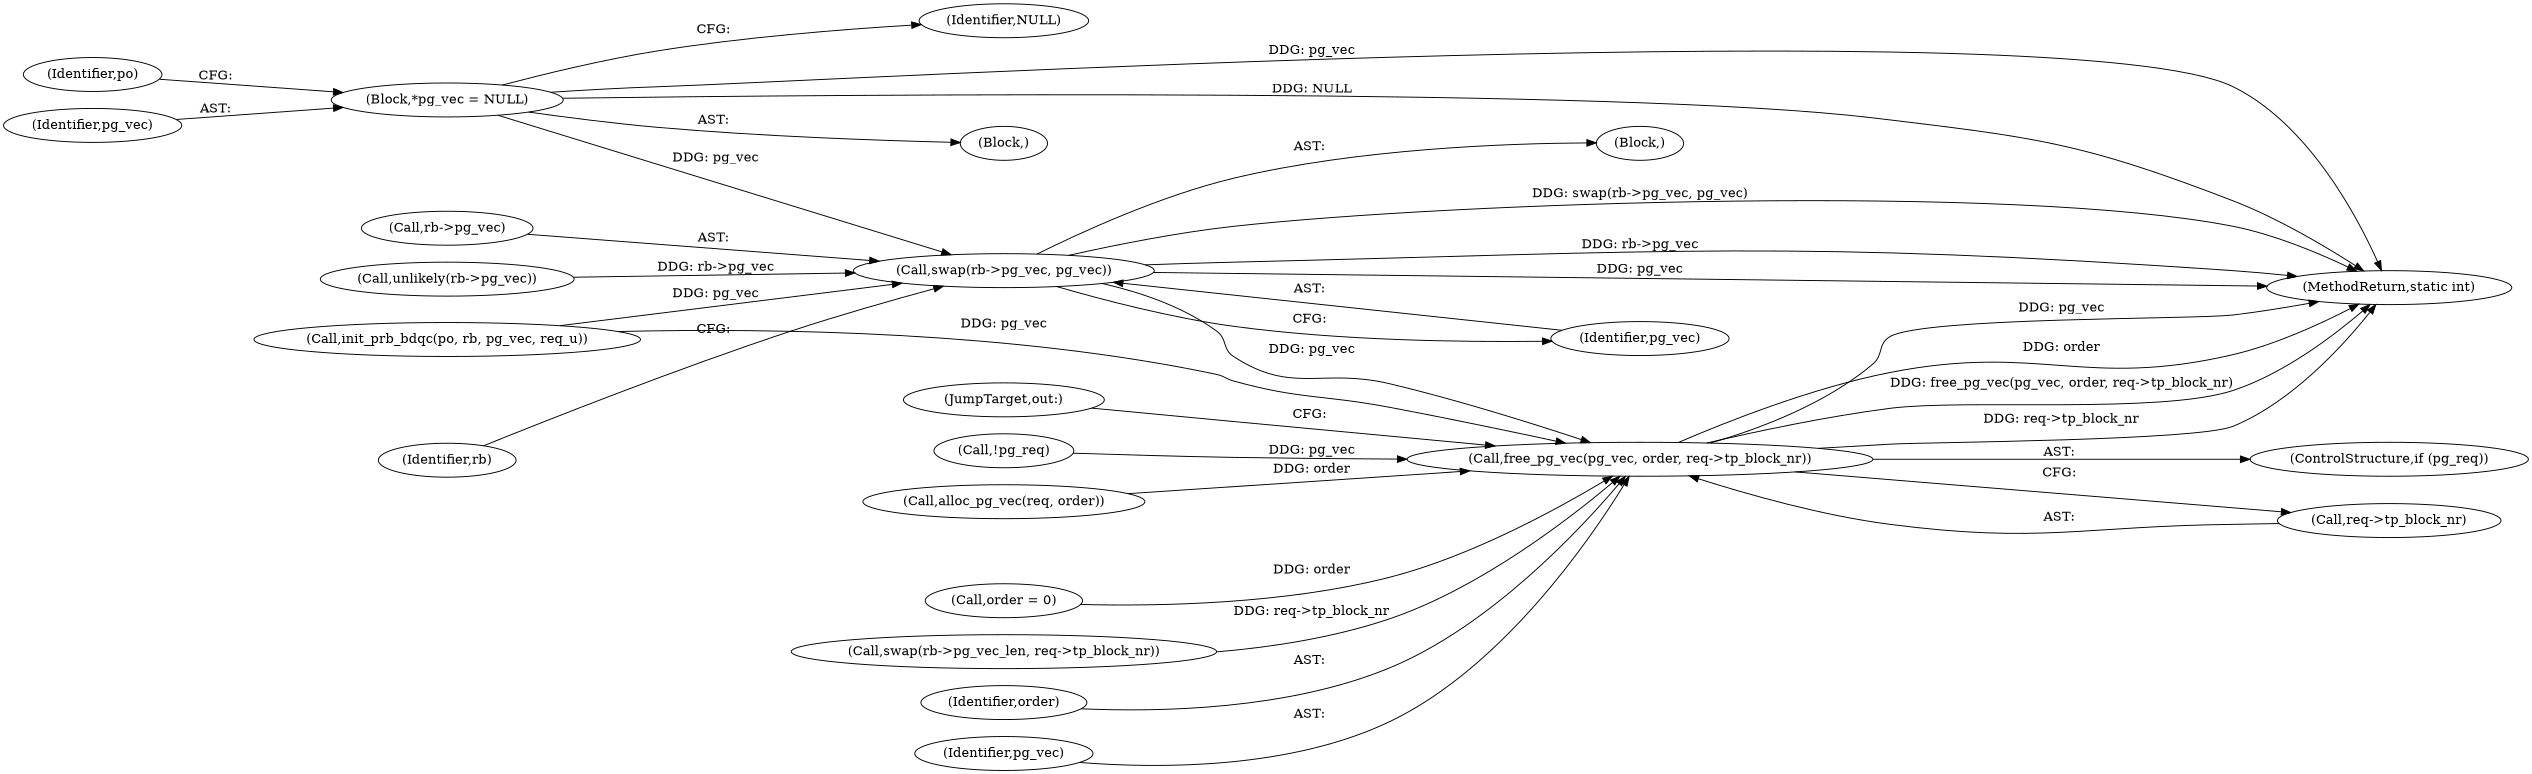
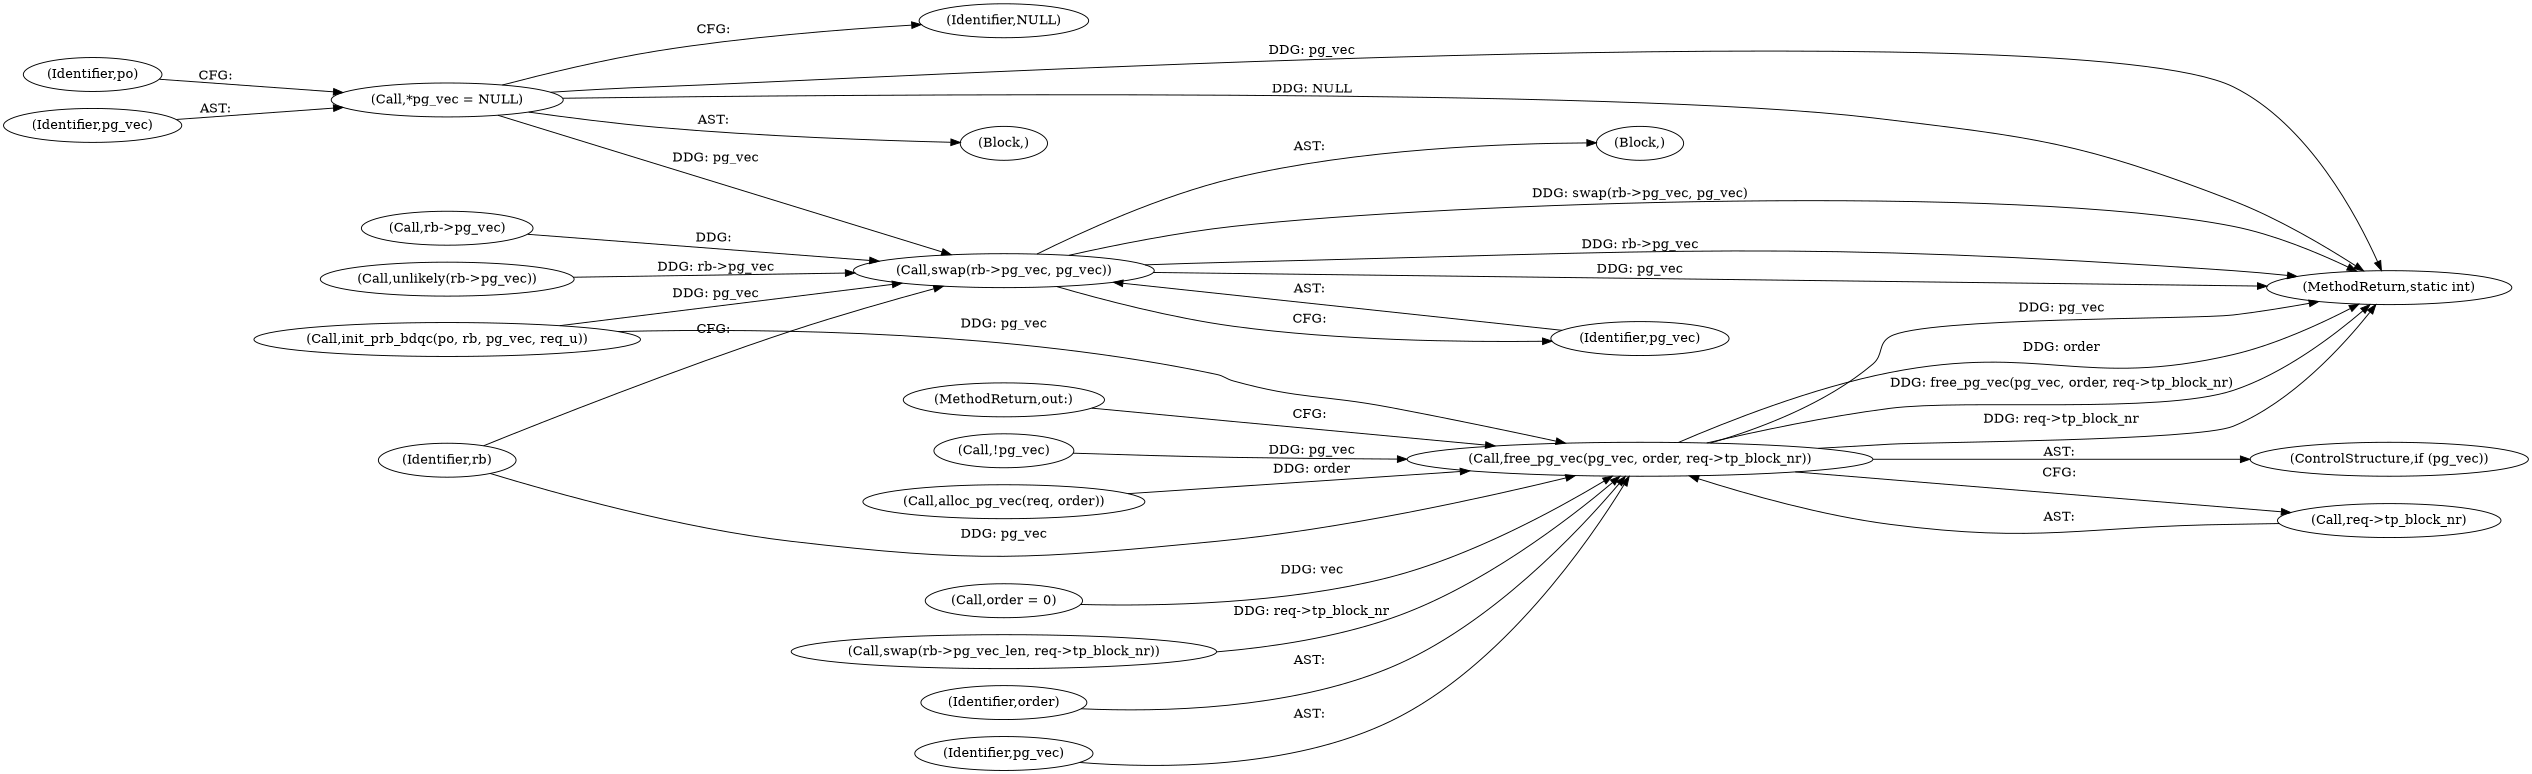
node "(Block,*pg_vec = NULL)": label "(Block,*pg_vec = NULL)" -> "(Call,*pg_vec = NULL)"
edge "(Call,rb->pg_vec)" -> "(Call,swap(rb->pg_vec, pg_vec))": label "AST: " -> "DDG: "
edge "(Call,swap(rb->pg_vec, pg_vec))" -> "(Call,free_pg_vec(pg_vec, order, req->tp_block_nr))": now "(Identifier,rb)" -> "(Call,free_pg_vec(pg_vec, order, req->tp_block_nr))"
node "(JumpTarget,out:)": label "(JumpTarget,out:)" -> "(MethodReturn,out:)"
node "(Call,!pg_req)": label "(Call,!pg_req)" -> "(Call,!pg_vec)"
node "(ControlStructure,if (pg_req))": label "(ControlStructure,if (pg_req))" -> "(ControlStructure,if (pg_vec))"
edge "(Call,order = 0)" -> "(Call,free_pg_vec(pg_vec, order, req->tp_block_nr))": label "DDG: order" -> "DDG: vec"
